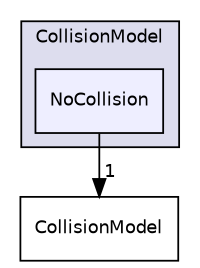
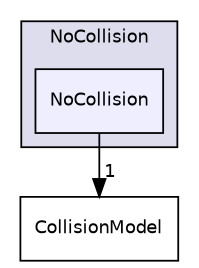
cluster "CollisionModel": label "CollisionModel" -> "NoCollision"
